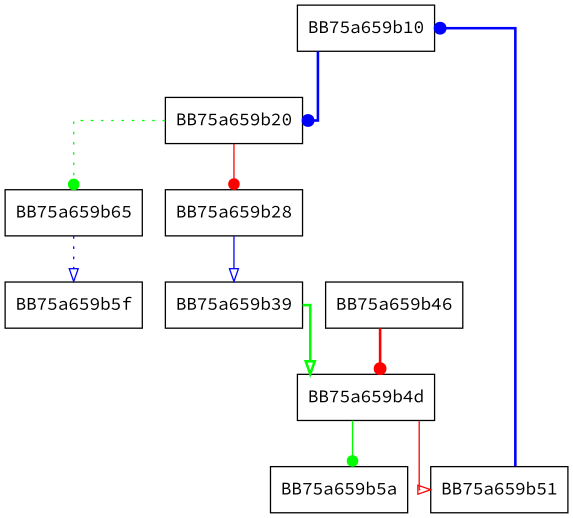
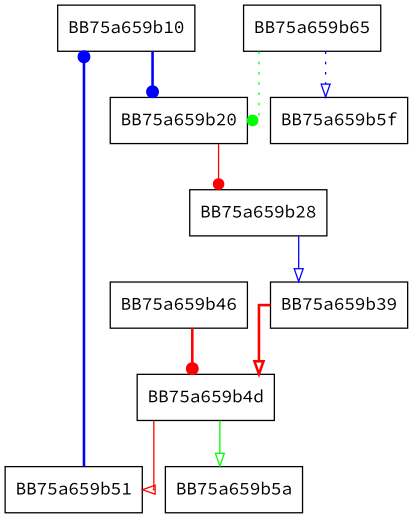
edge "BB75a659b20" -> "BB75a659b65": reversed
edge "BB75a659b39" -> "BB75a659b4d": color green -> red
edge "BB75a659b4d" -> "BB75a659b5a": arrowhead dot -> onormal
